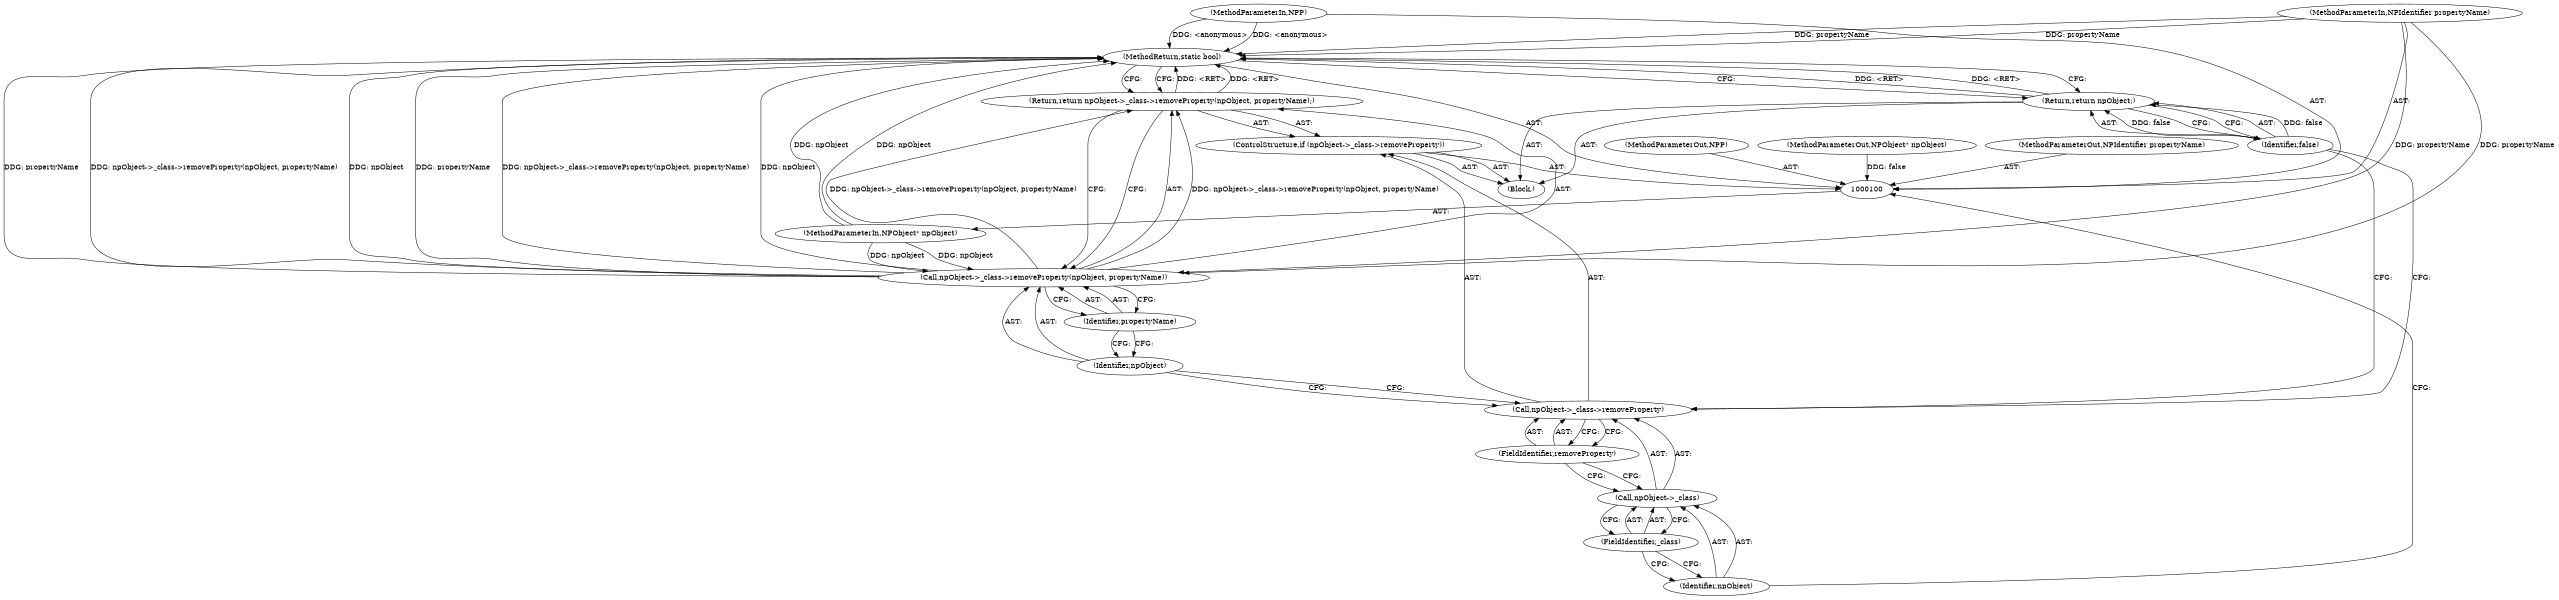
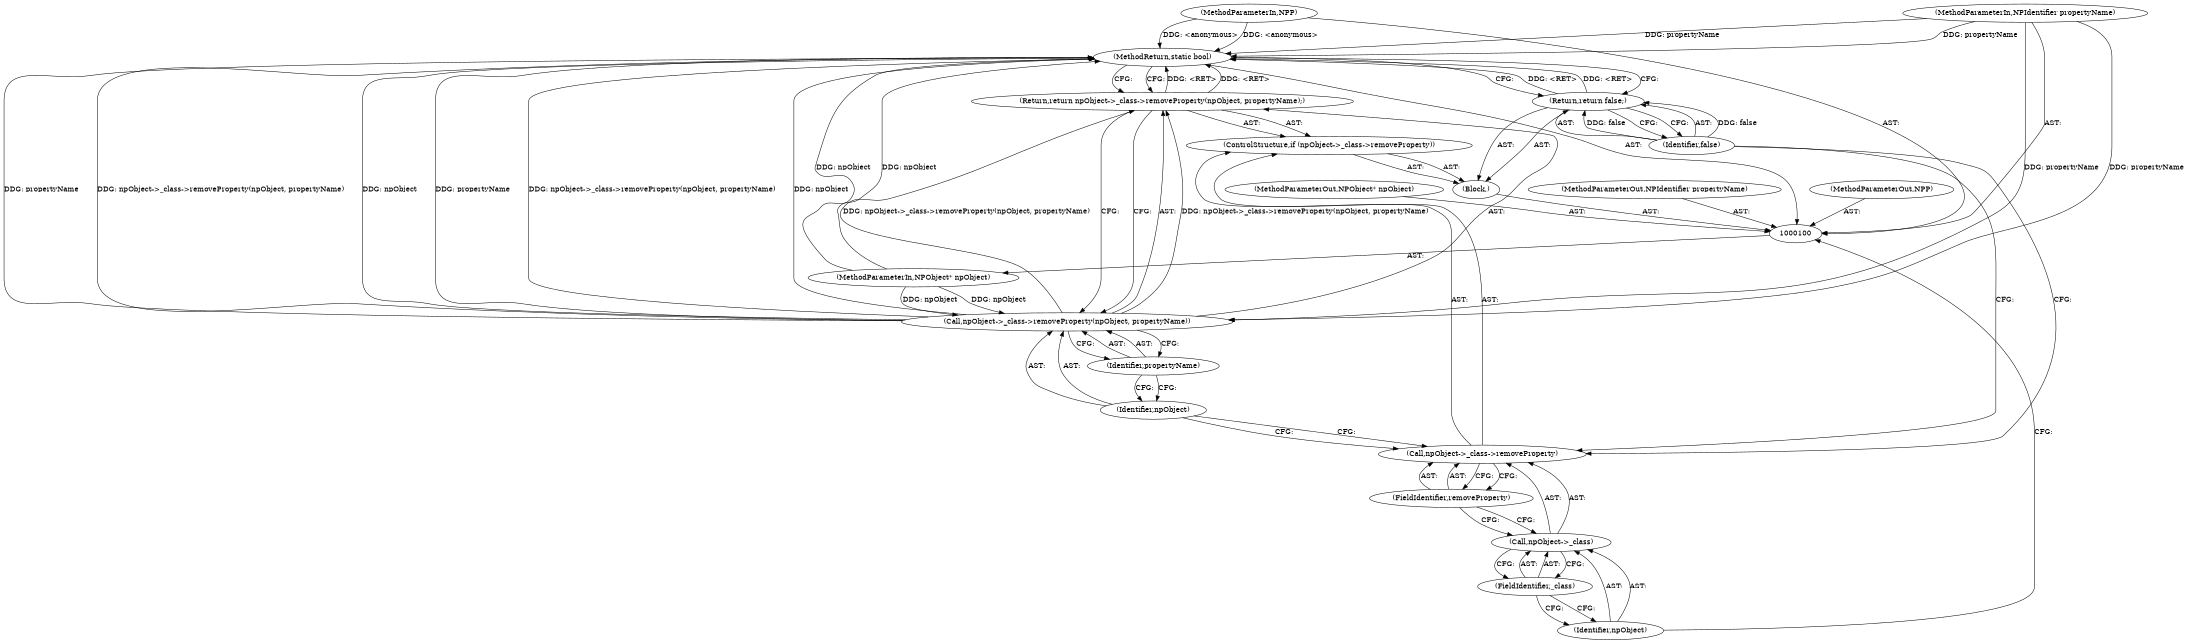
node "(Return,return npObject;)": label "(Return,return npObject;)" -> "(Return,return false;)"
edge "(MethodParameterOut,NPObject* npObject)" -> "1000100": label "DDG: false" -> "AST: "
edge "(ControlStructure,if (npObject->_class->removeProperty))" -> "1000100": now "(Block,)" -> "1000100"
